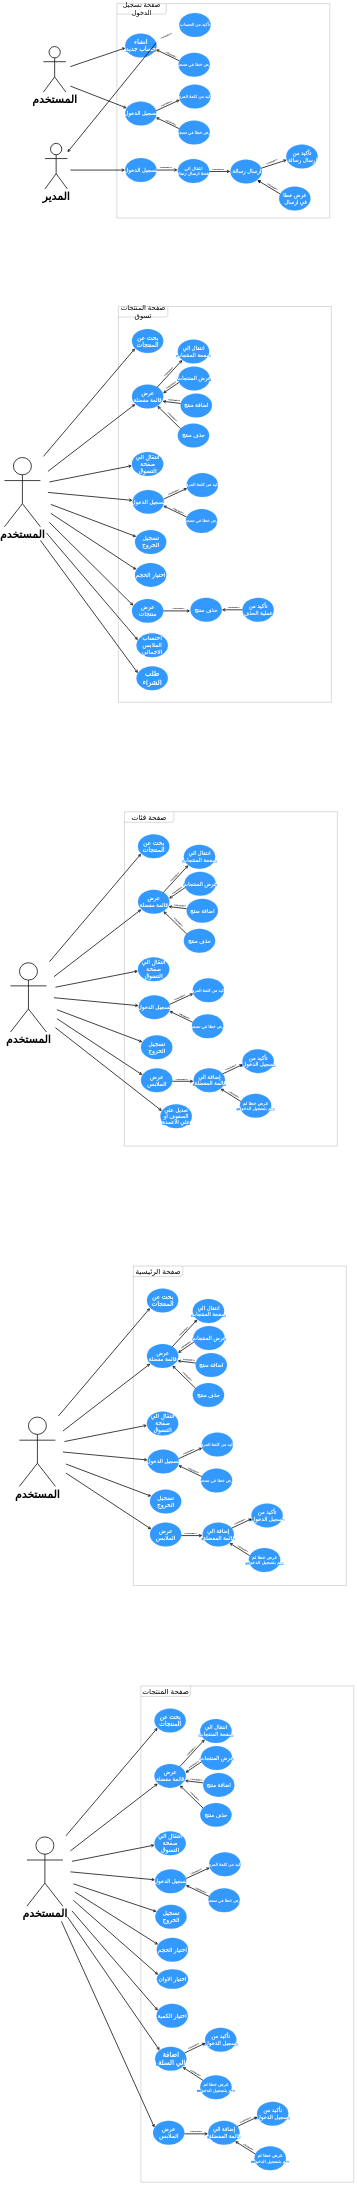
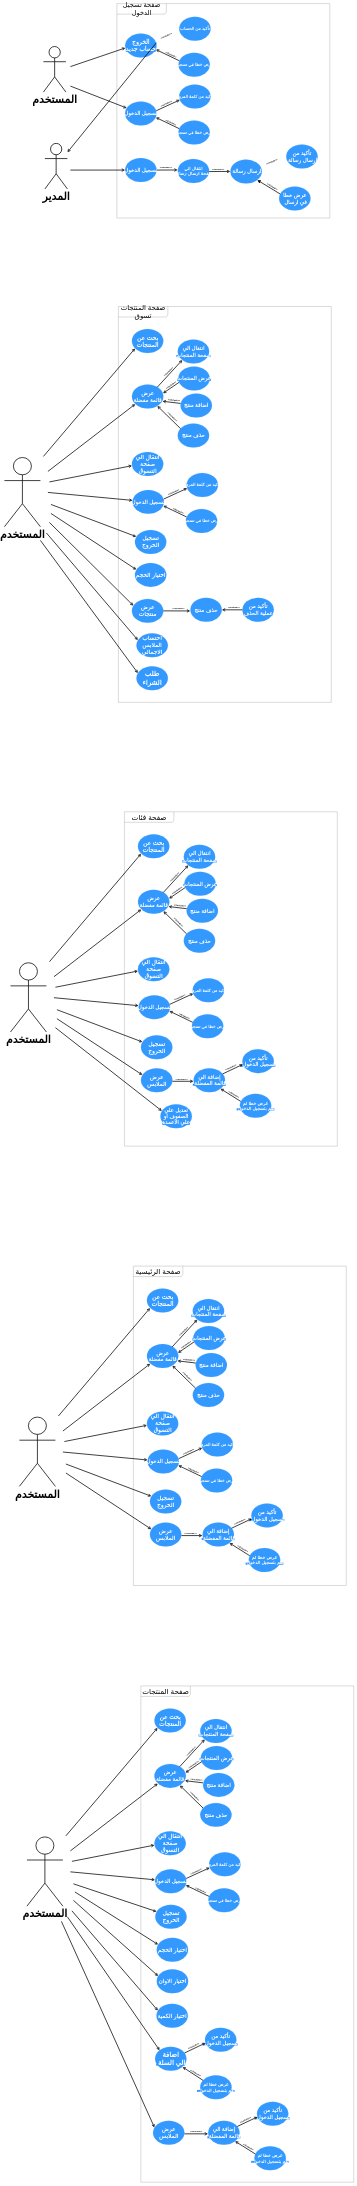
node "تأكيد من الحساب": moved (195, 24) -> (195, 28)
node "انشاء حساب جديد": label "انشاء حساب جديد" -> "الخروج حساب جديد"
edge "ارسال رسالة" -> "تأكيد من ارسال رسالة": removed
node "اختيار الاوان": size 32x20 -> 32x24
